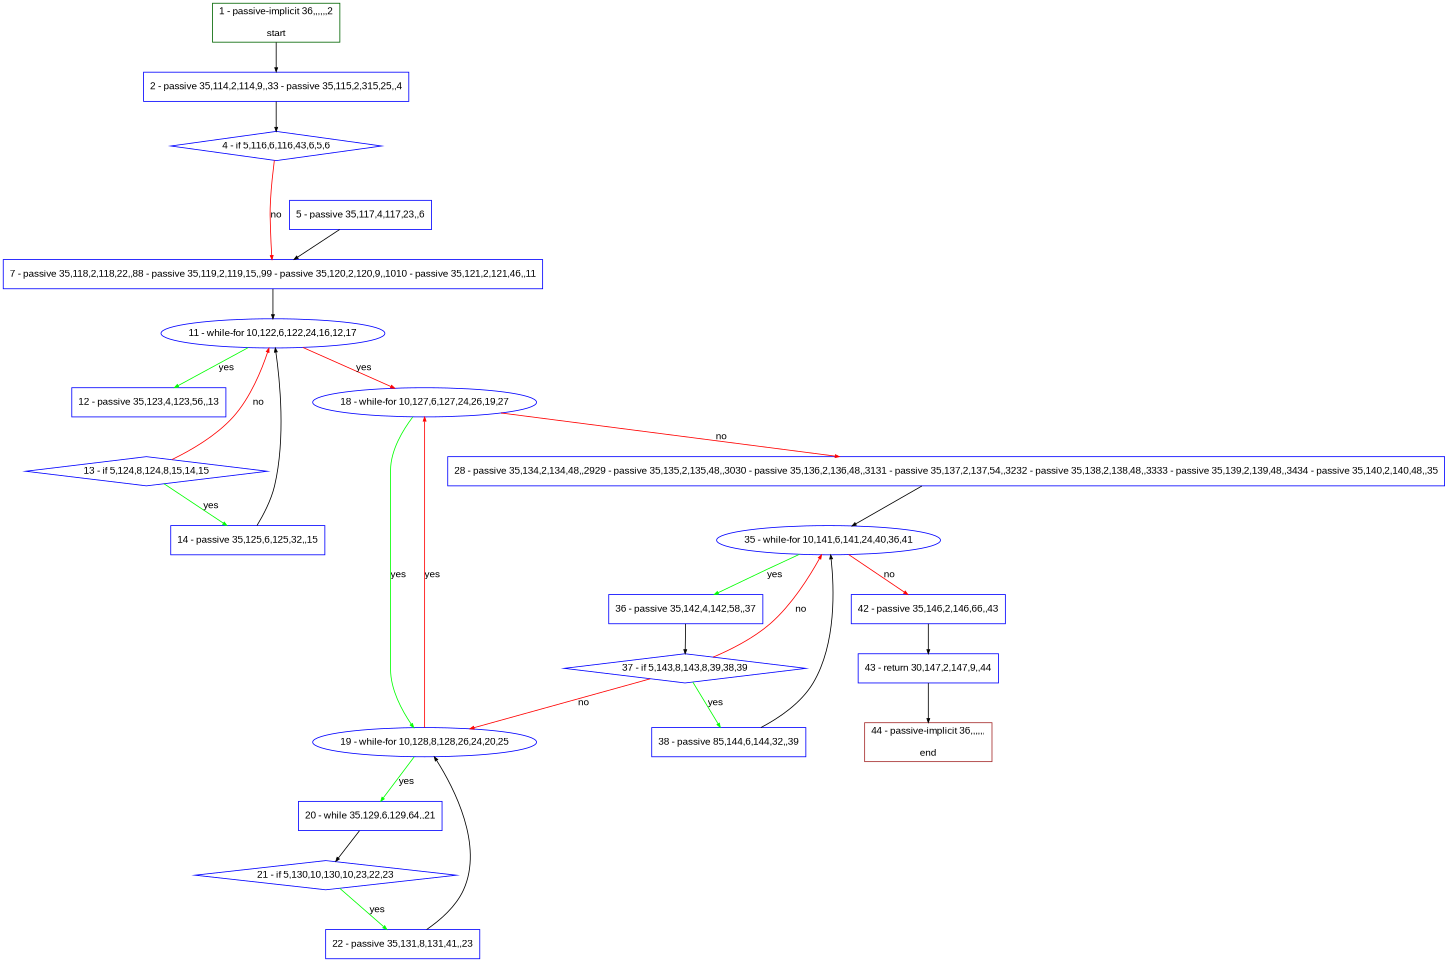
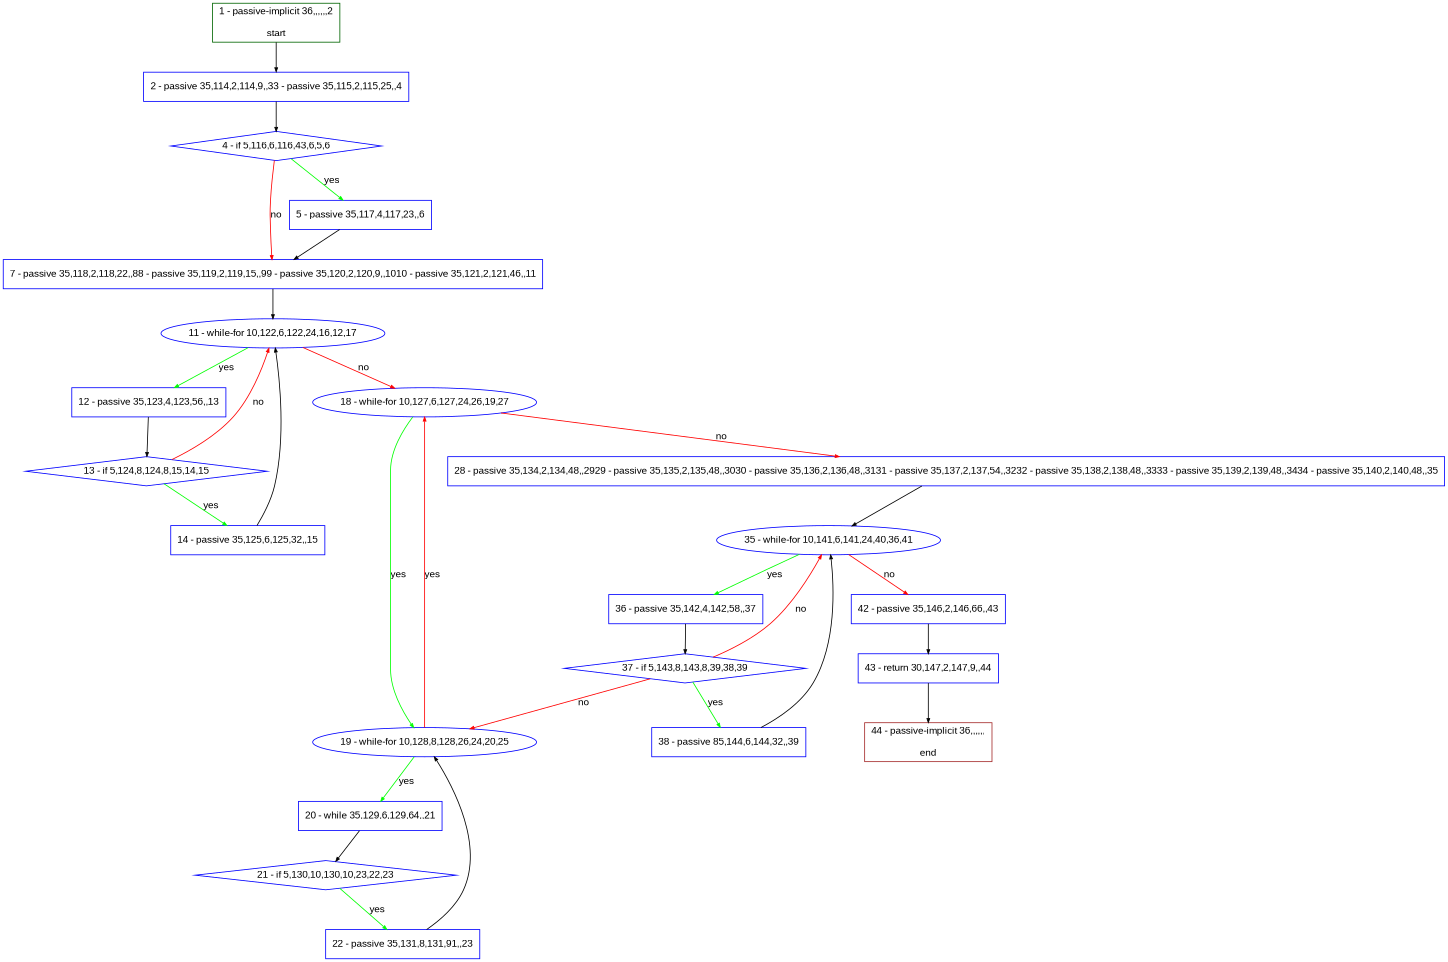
node "2 - passive 35,114,2,114,9,,33 - passive 35,115,2,315,25,,4": label "2 - passive 35,114,2,114,9,,33 - passive 35,115,2,315,25,,4" -> "2 - passive 35,114,2,114,9,,33 - passive 35,115,2,115,25,,4"
edge "4 - if 5,116,6,116,43,6,5,6" -> "5 - passive 35,117,4,117,23,,6": added, label "yes"
edge "11 - while-for 10,122,6,122,24,16,12,17" -> "18 - while-for 10,127,6,127,24,26,19,27": label "yes" -> "no"
edge "12 - passive 35,123,4,123,56,,13" -> "13 - if 5,124,8,124,8,15,14,15": added
node "22 - passive 35,131,8,131,41,,23": label "22 - passive 35,131,8,131,41,,23" -> "22 - passive 35,131,8,131,91,,23"
